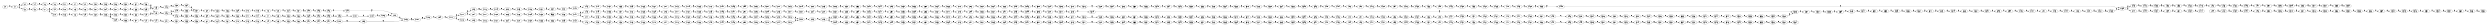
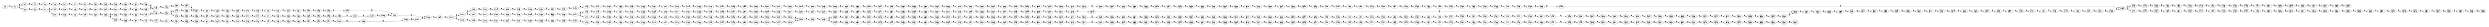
edge "S474" -> "S479": added, label "A"
edge "S102" -> "S105": now "S102" -> "S108"
